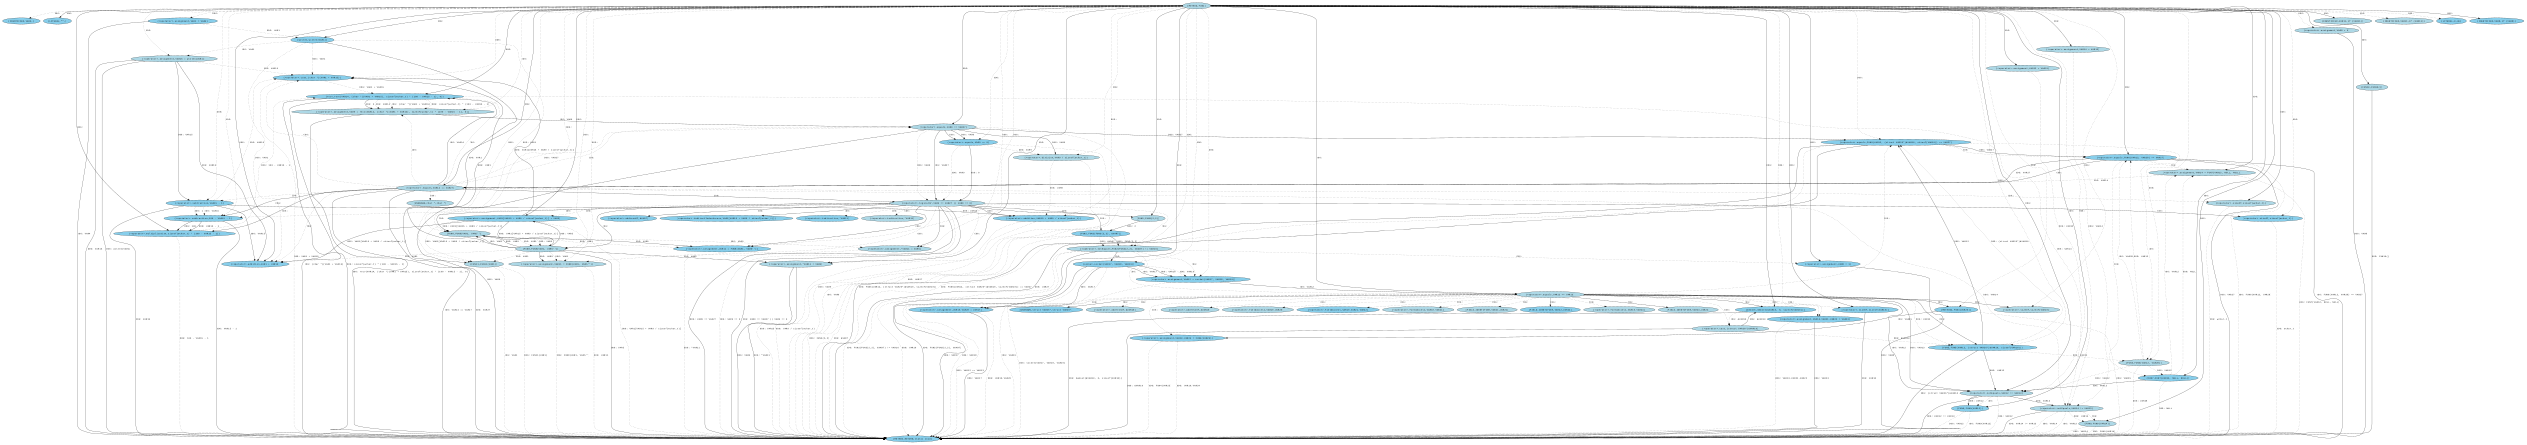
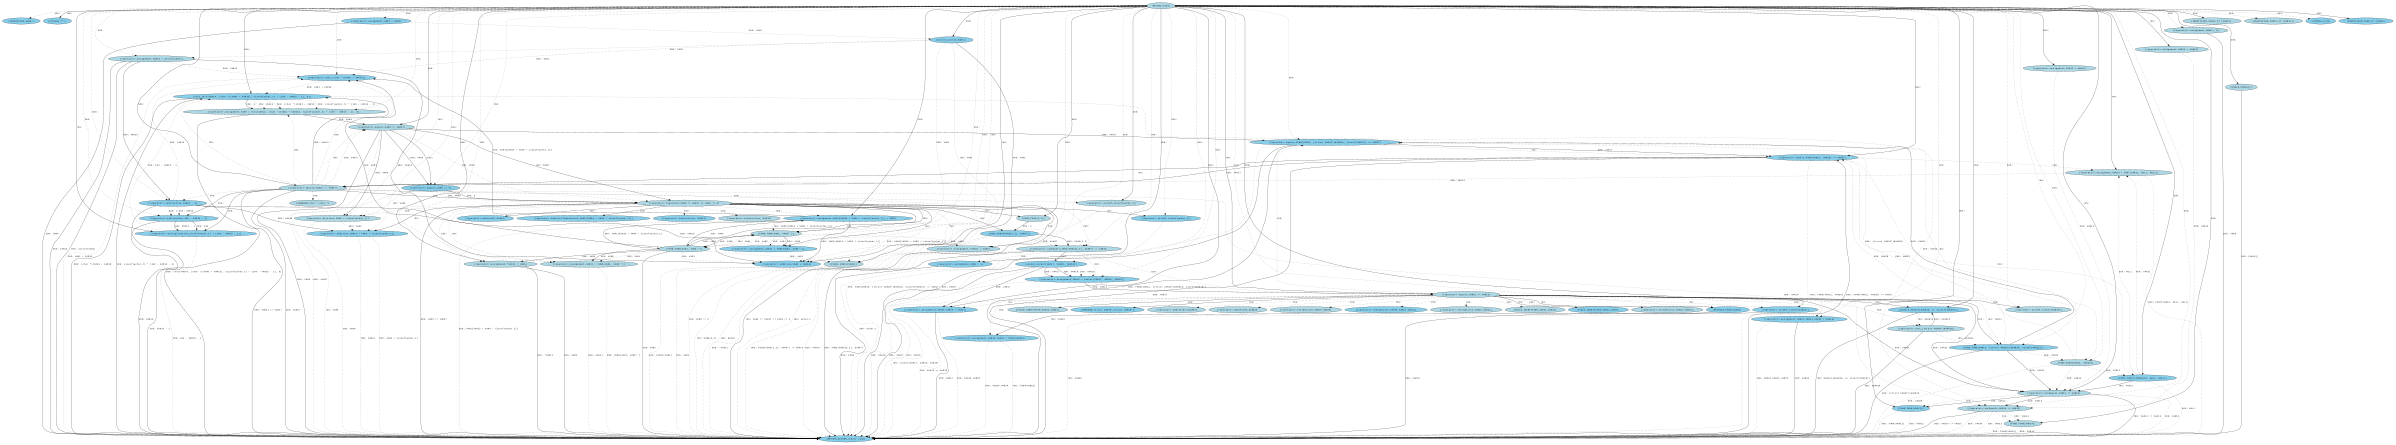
edge "(<operator>.logicalOr,VAR9 == VAR27 || VAR9 == 0)" -> "(<operator>.subtraction,100 - VAR15 - 1)": now "(<operator>.logicalOr,VAR9 == VAR27 || VAR9 == 0)" -> "(<operator>.division,VAR9 / sizeof(wchar_t))"
node "(FUN7,FUN7(VAR12, NULL, NULL))": label "(FUN7,FUN7(VAR12, NULL, NULL))" -> "(FUN7,FUN7(LITERAL12, NULL, NULL))"
